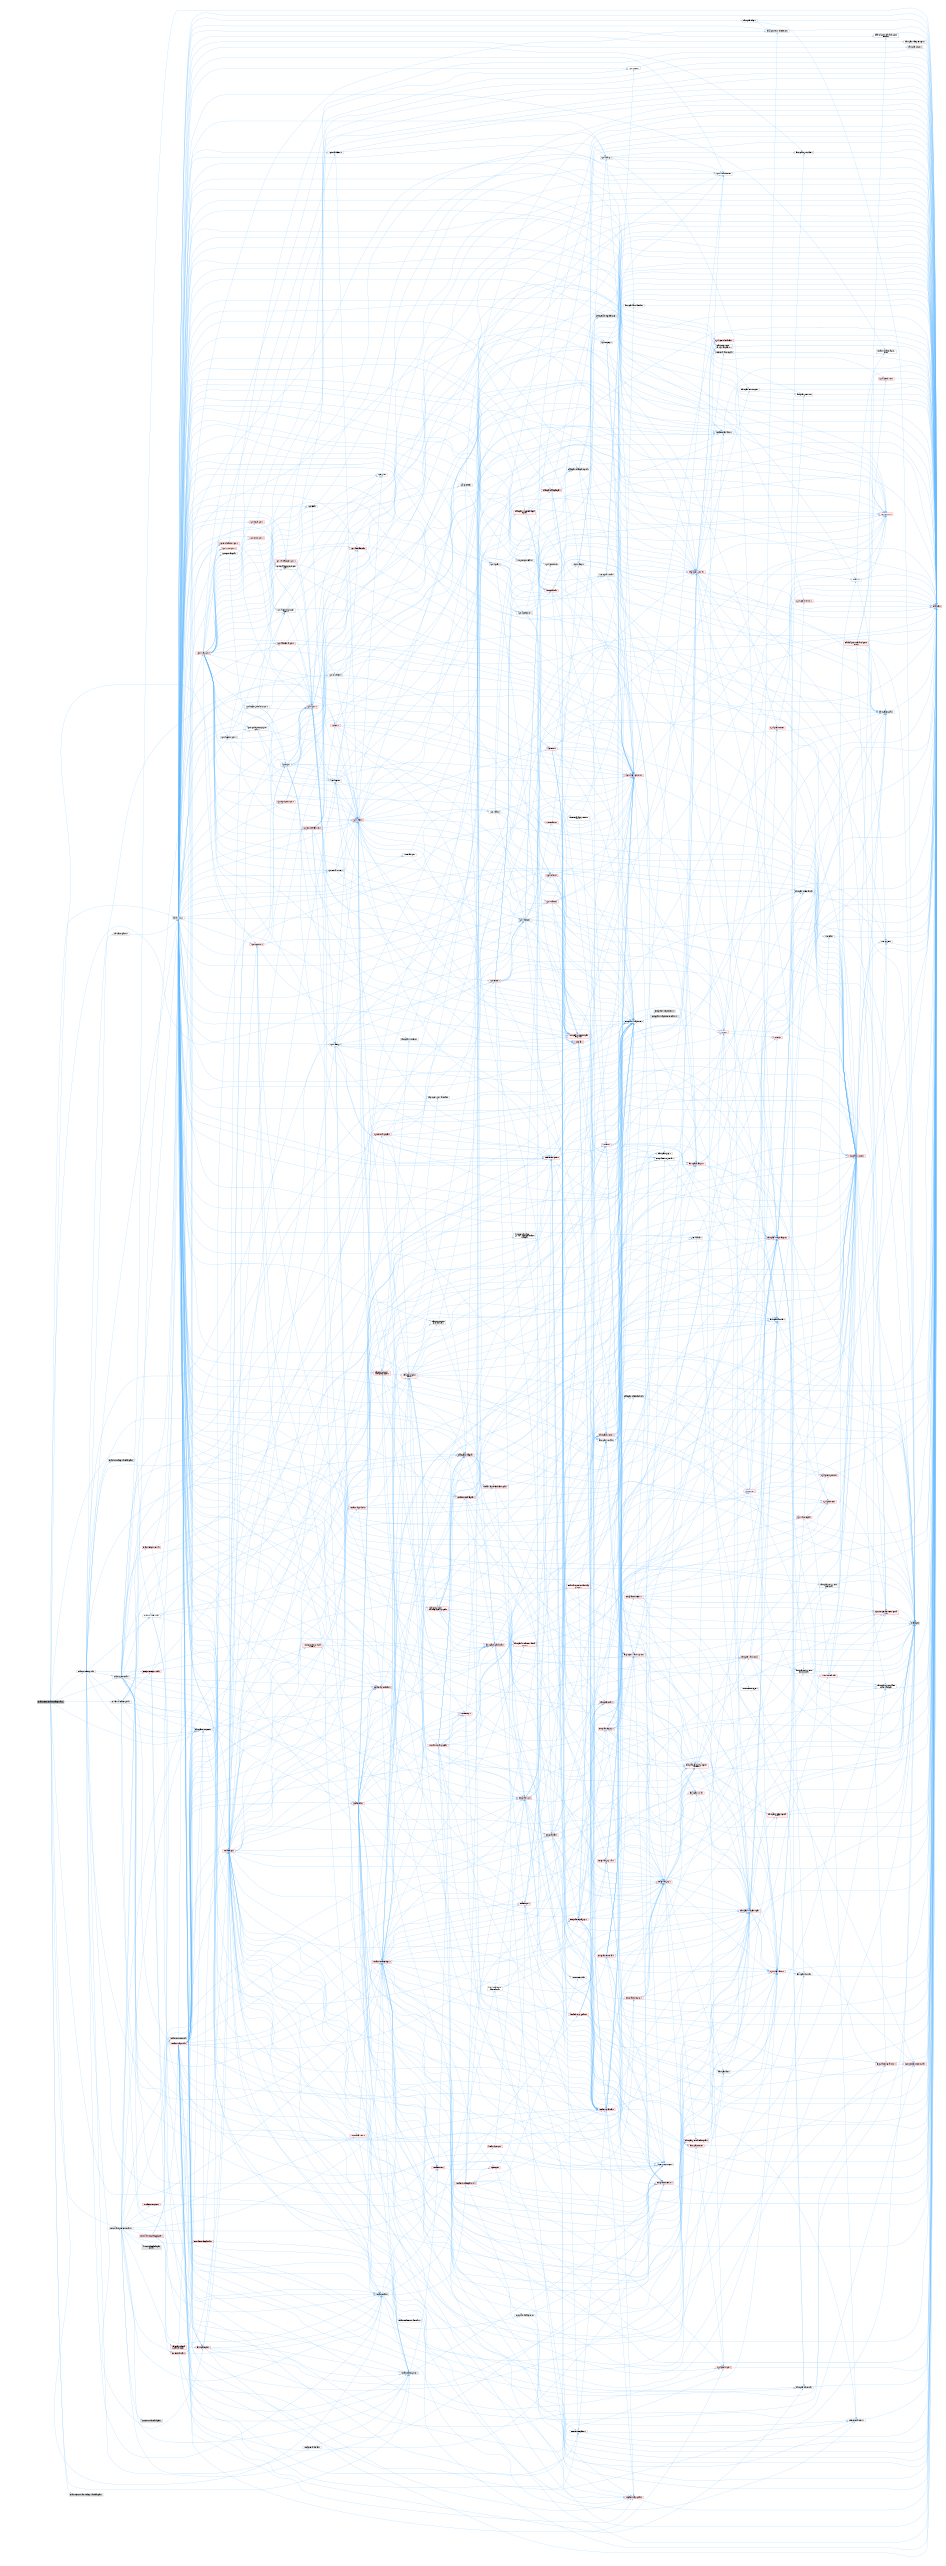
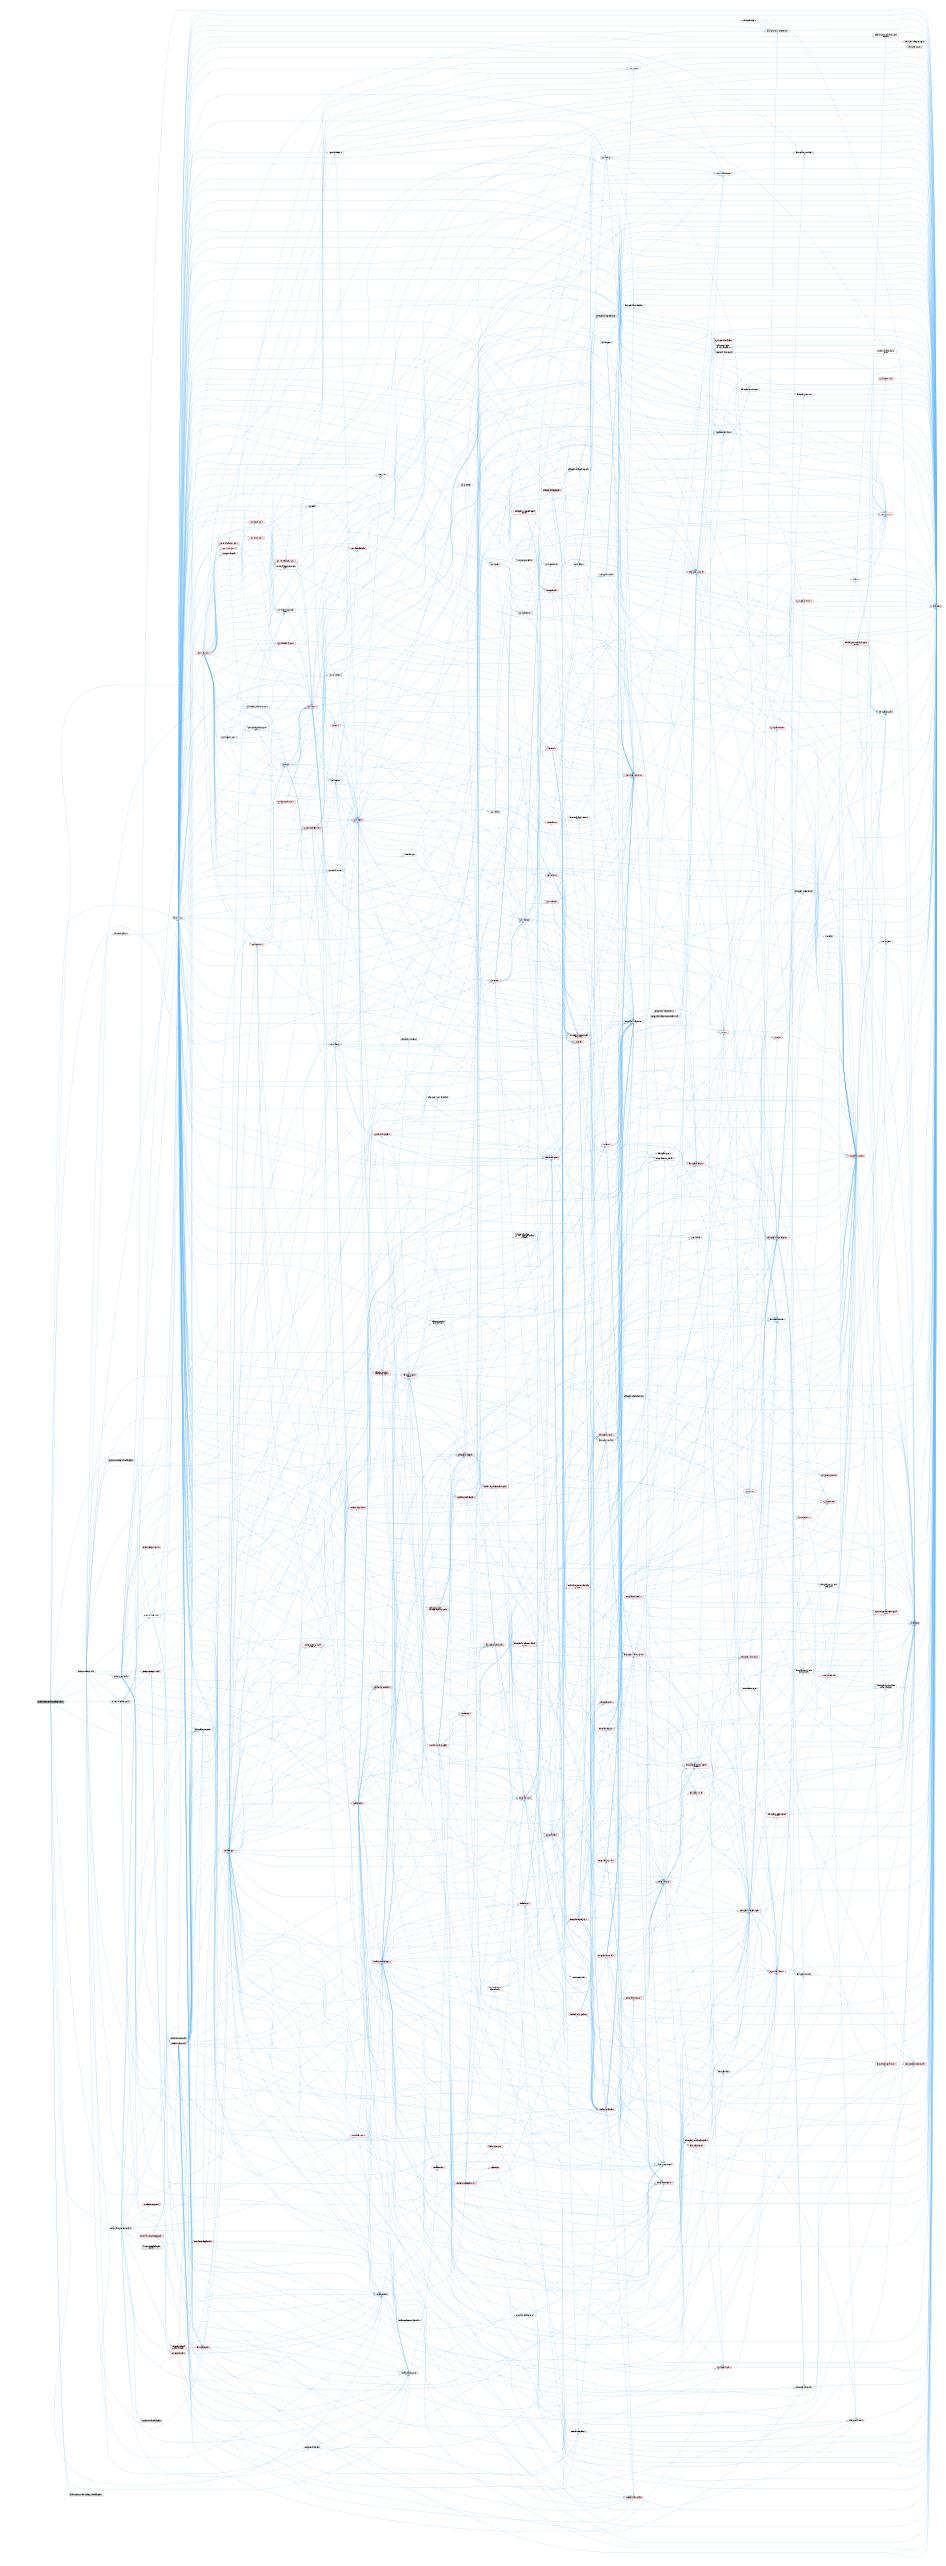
node "Containers/UnrealStringIncludes.h.inl": label "Containers/UnrealStringIncludes.h.inl" -> "Containers/UnrealStringIncludes.h.type"
node "HAL/MemoryBase.h": label "HAL/MemoryBase.h" -> "HAL/StringConv.h"
